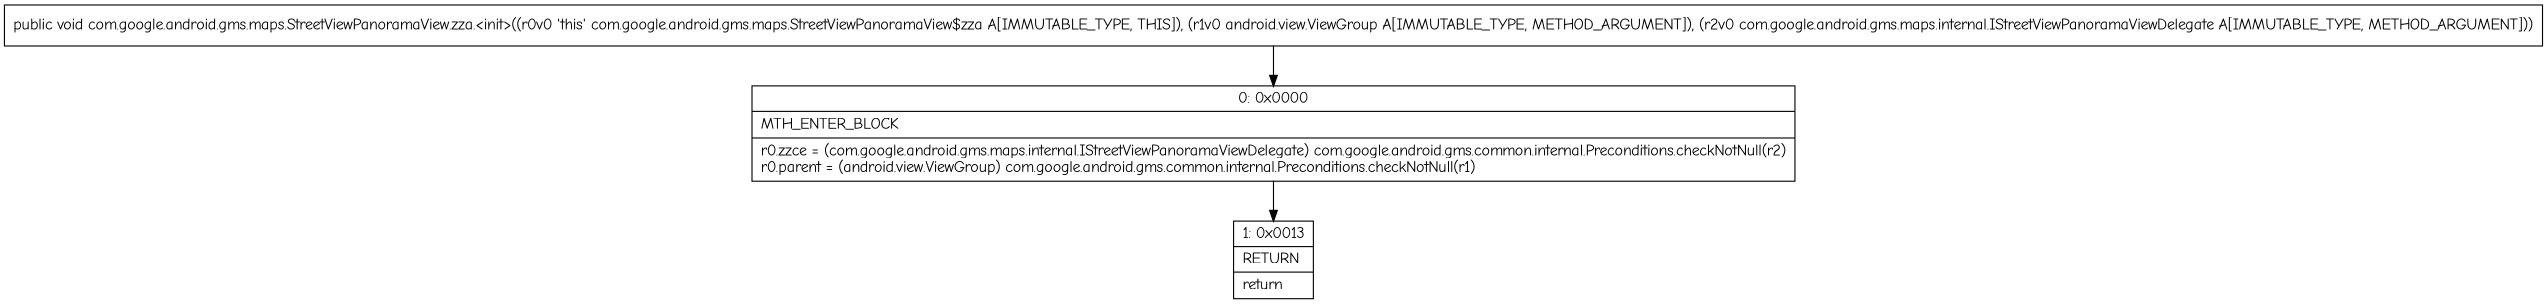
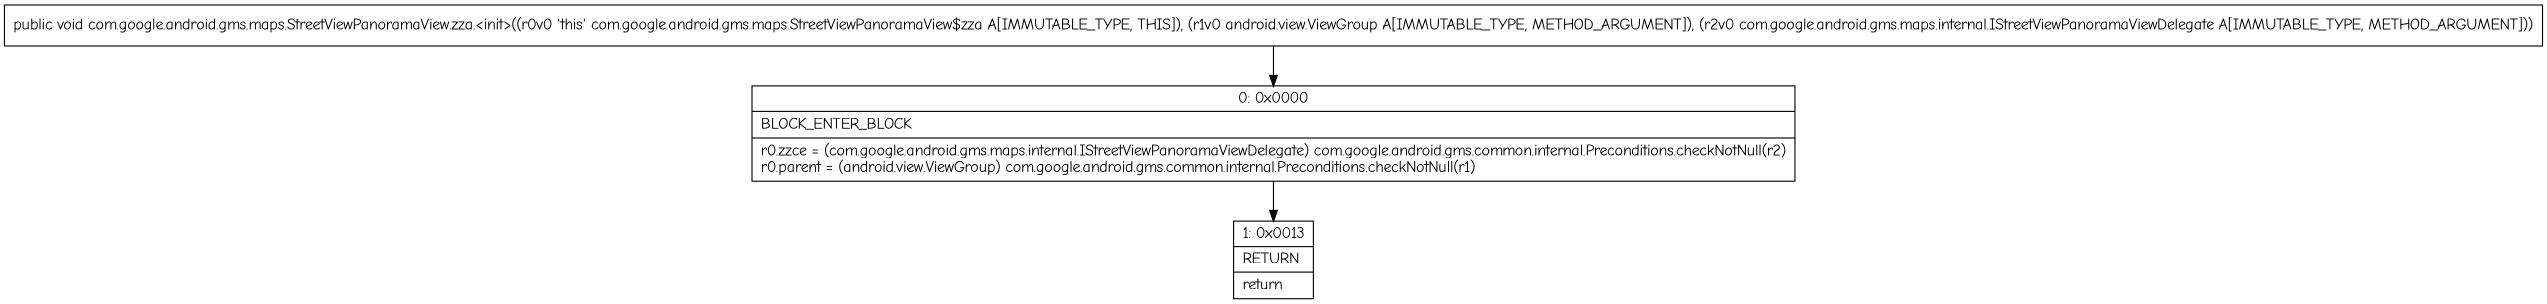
node "0: 0x0000": text "MTH_ENTER_BLOCK" -> "BLOCK_ENTER_BLOCK"
